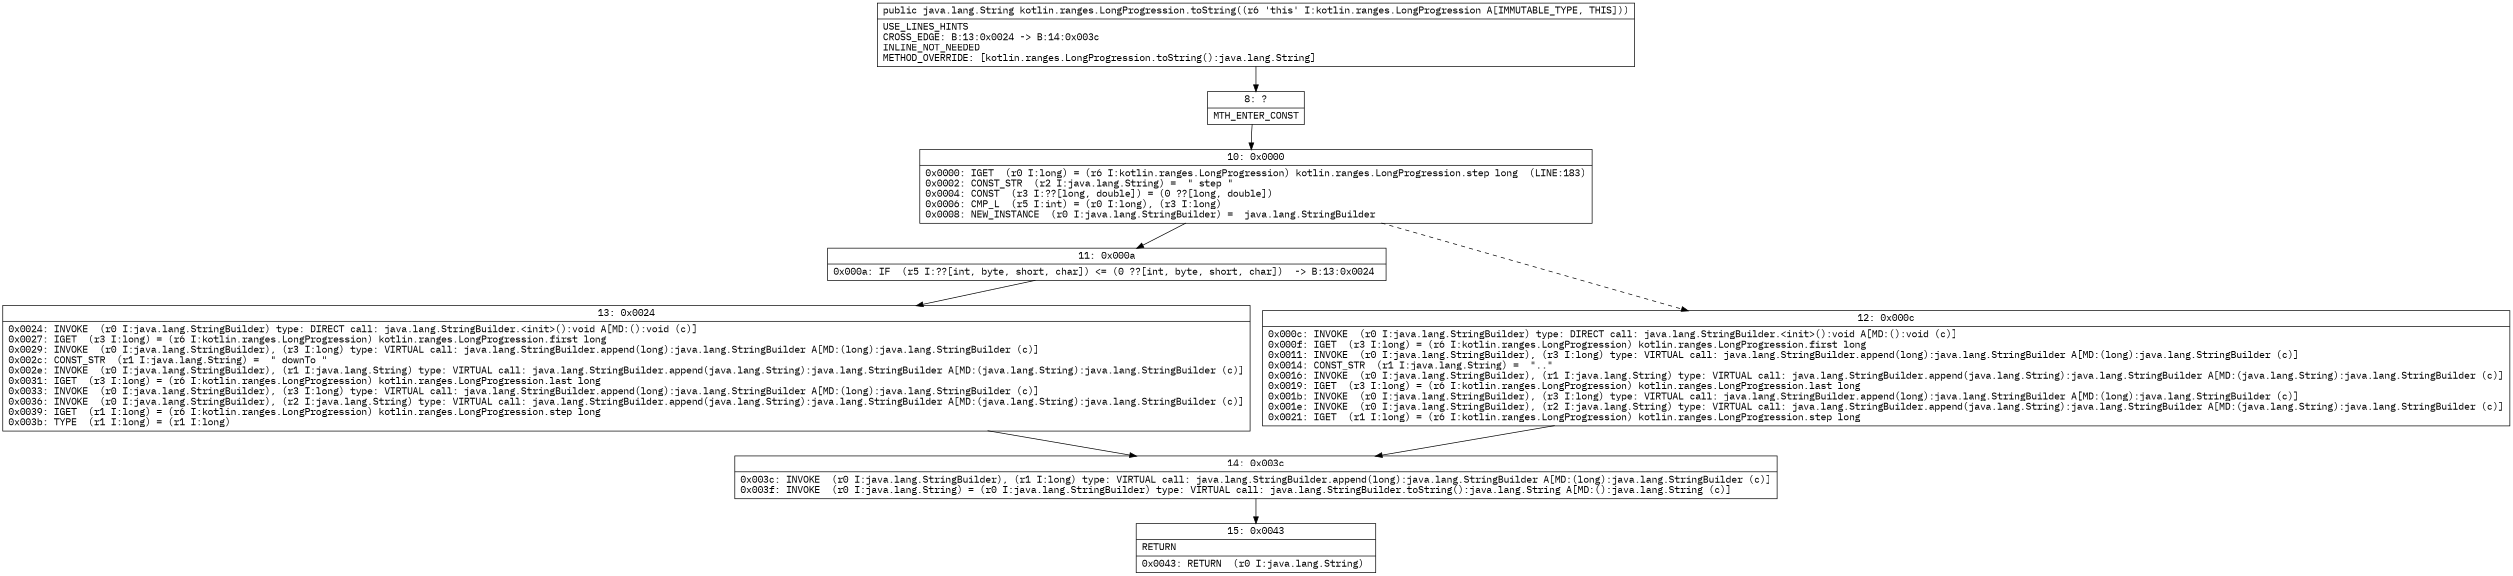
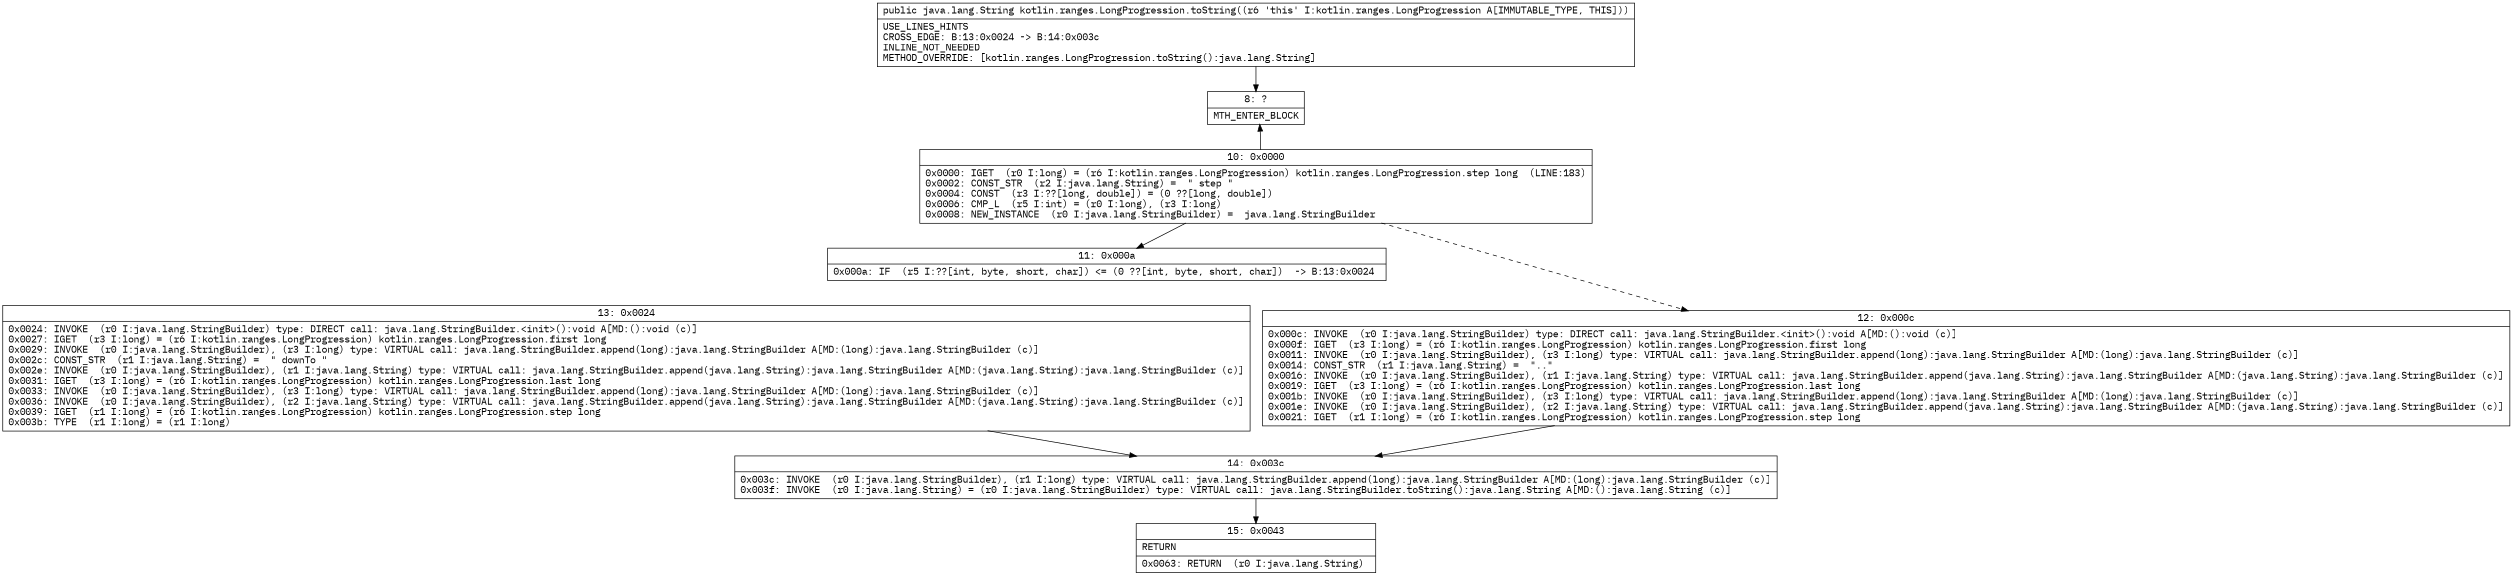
node "8: ?": text "MTH_ENTER_CONST" -> "MTH_ENTER_BLOCK"
edge "8: ?" -> "10: 0x0000": reversed
edge "11: 0x000a" -> "13: 0x0024": removed
node "15: 0x0043": text "0x0043: RETURN  (r0 I:java.lang.String)" -> "0x0063: RETURN  (r0 I:java.lang.String)"
